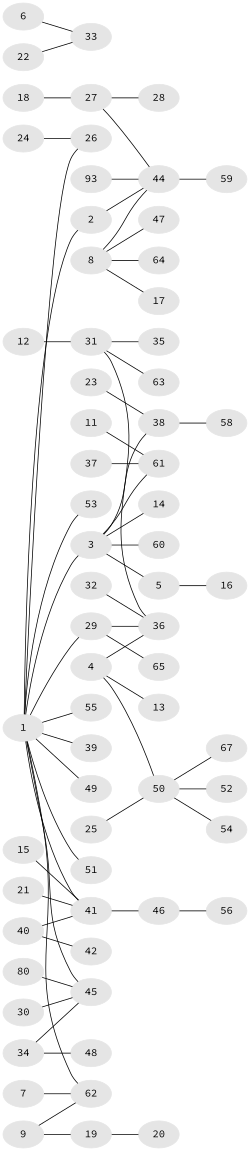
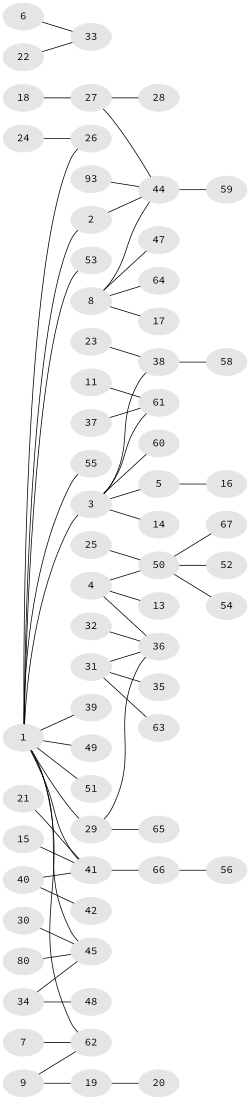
node "12": removed
node "46": label "46" -> "66"
